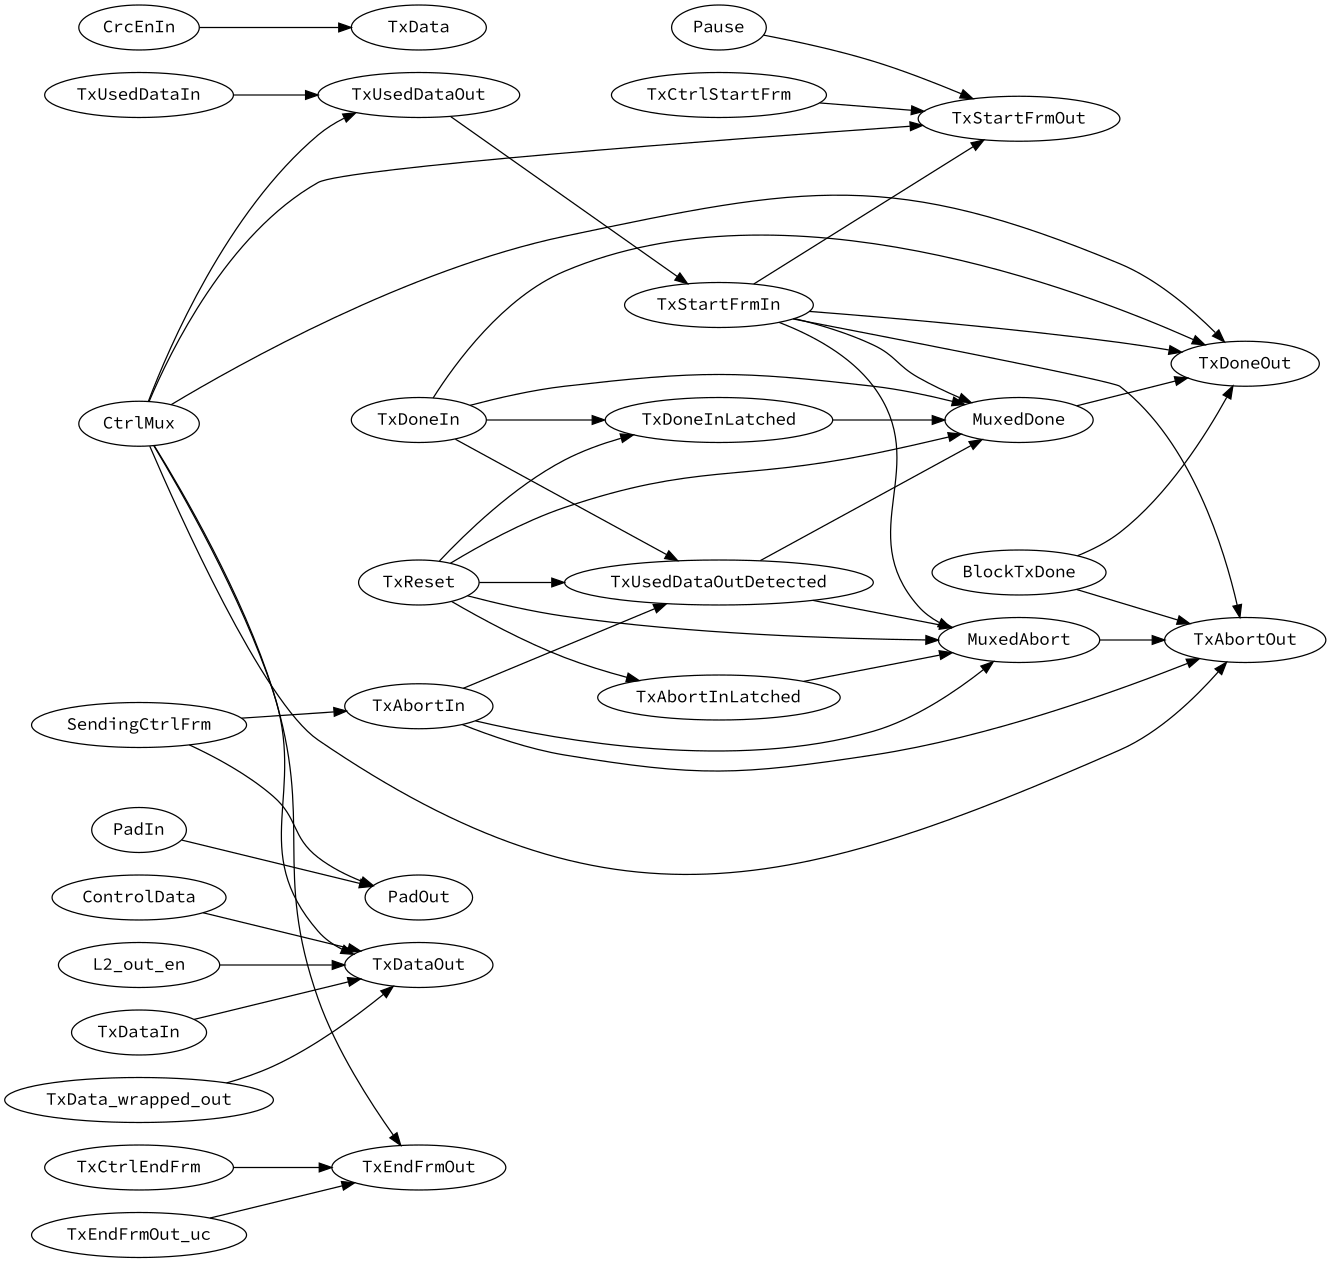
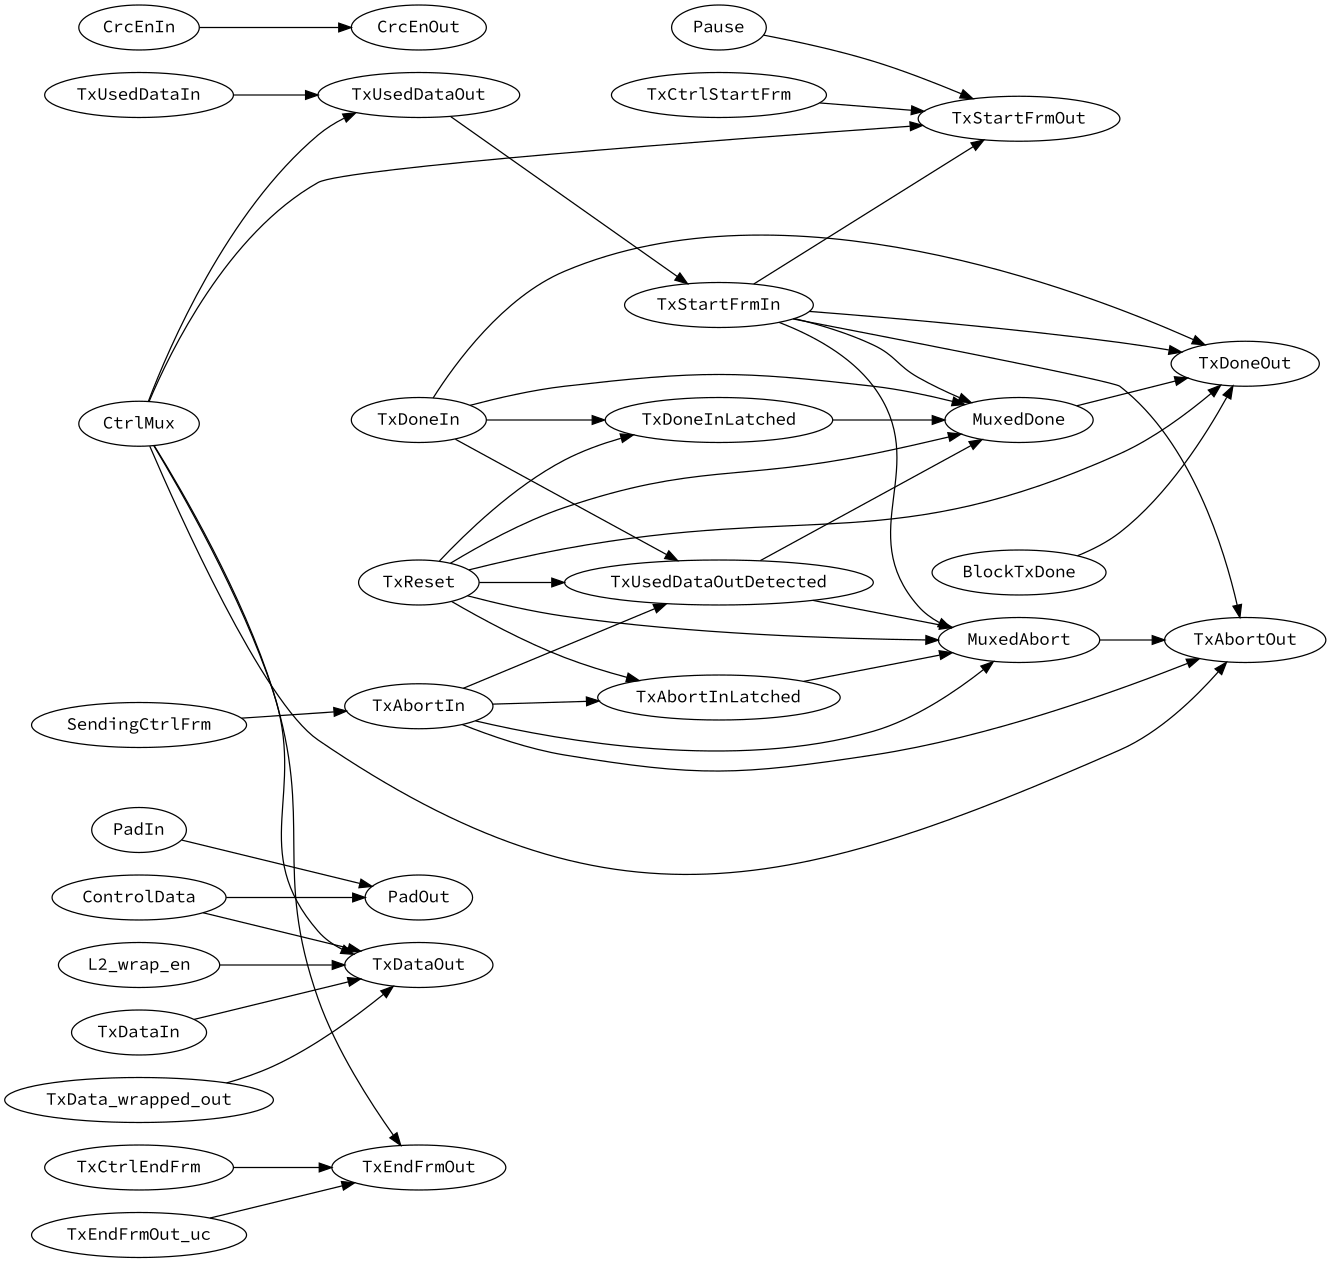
node "TxData": label "TxData" -> "CrcEnOut"
edge "CtrlMux" -> "TxDoneOut": now "TxReset" -> "TxDoneOut"
edge "BlockTxDone" -> "TxAbortOut": removed
edge "TxAbortIn" -> "TxAbortInLatched": added
edge "SendingCtrlFrm" -> "PadOut": now "ControlData" -> "PadOut"
node "L2_out_en": label "L2_out_en" -> "L2_wrap_en"
